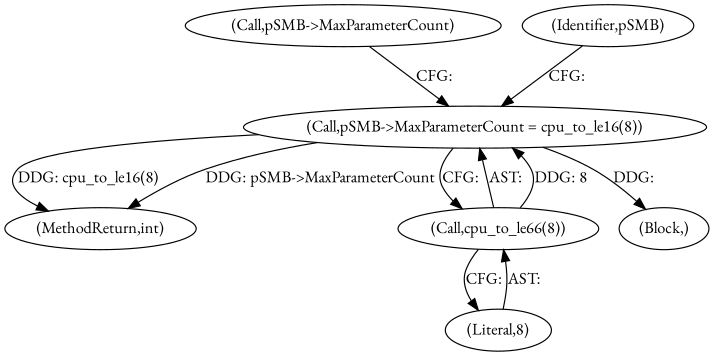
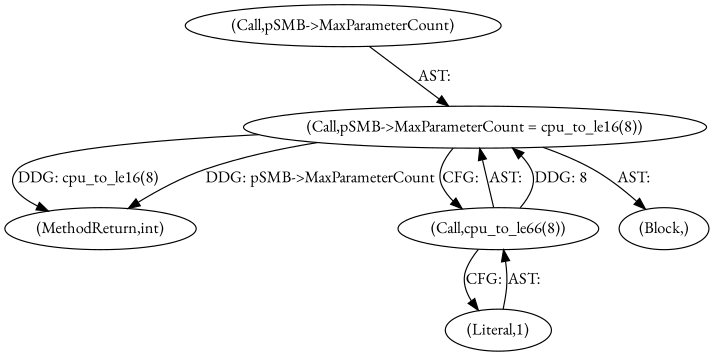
node "(Identifier,pSMB)": removed
edge "(Call,pSMB->MaxParameterCount)" -> "(Call,pSMB->MaxParameterCount = cpu_to_le16(8))": label "CFG: " -> "AST: "
edge "(Call,pSMB->MaxParameterCount = cpu_to_le16(8))" -> "(Block,)": label "DDG: " -> "AST: "
node "(Literal,8)": label "(Literal,8)" -> "(Literal,1)"
